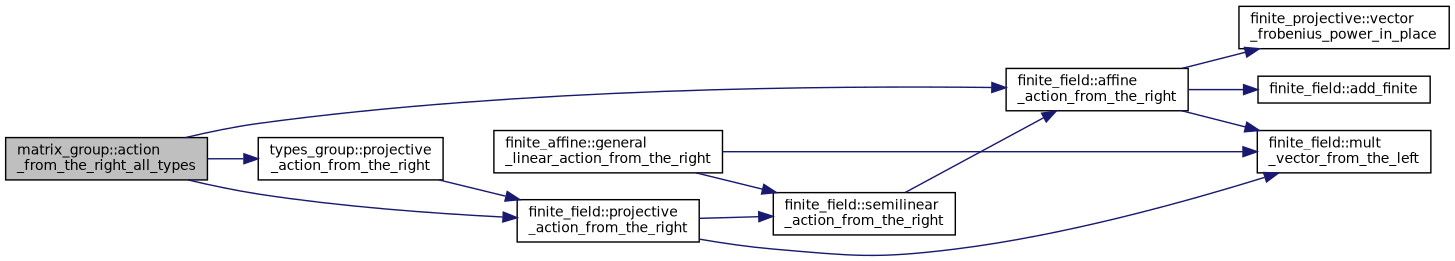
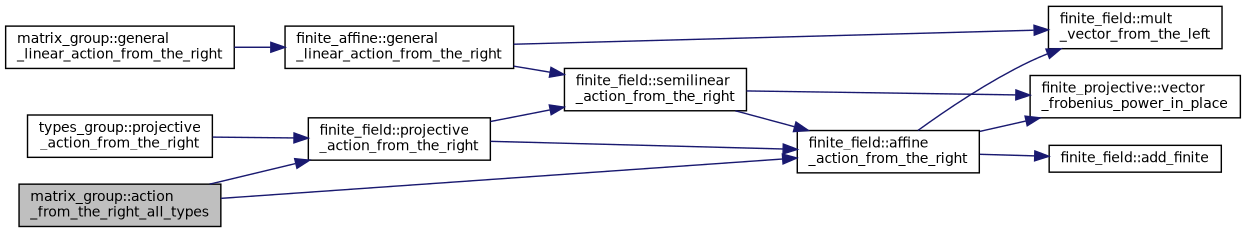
node "matrix_group::general _linear_action_from_the_right": added
edge "finite_field::semilinear _action_from_the_right" -> "finite_projective::vector _frobenius_power_in_place": added
edge "matrix_group::action _from_the_right_all_types" -> "types_group::projective _action_from_the_right": removed
edge "finite_field::projective _action_from_the_right" -> "finite_field::mult _vector_from_the_left": now "finite_field::projective _action_from_the_right" -> "finite_field::affine _action_from_the_right"
